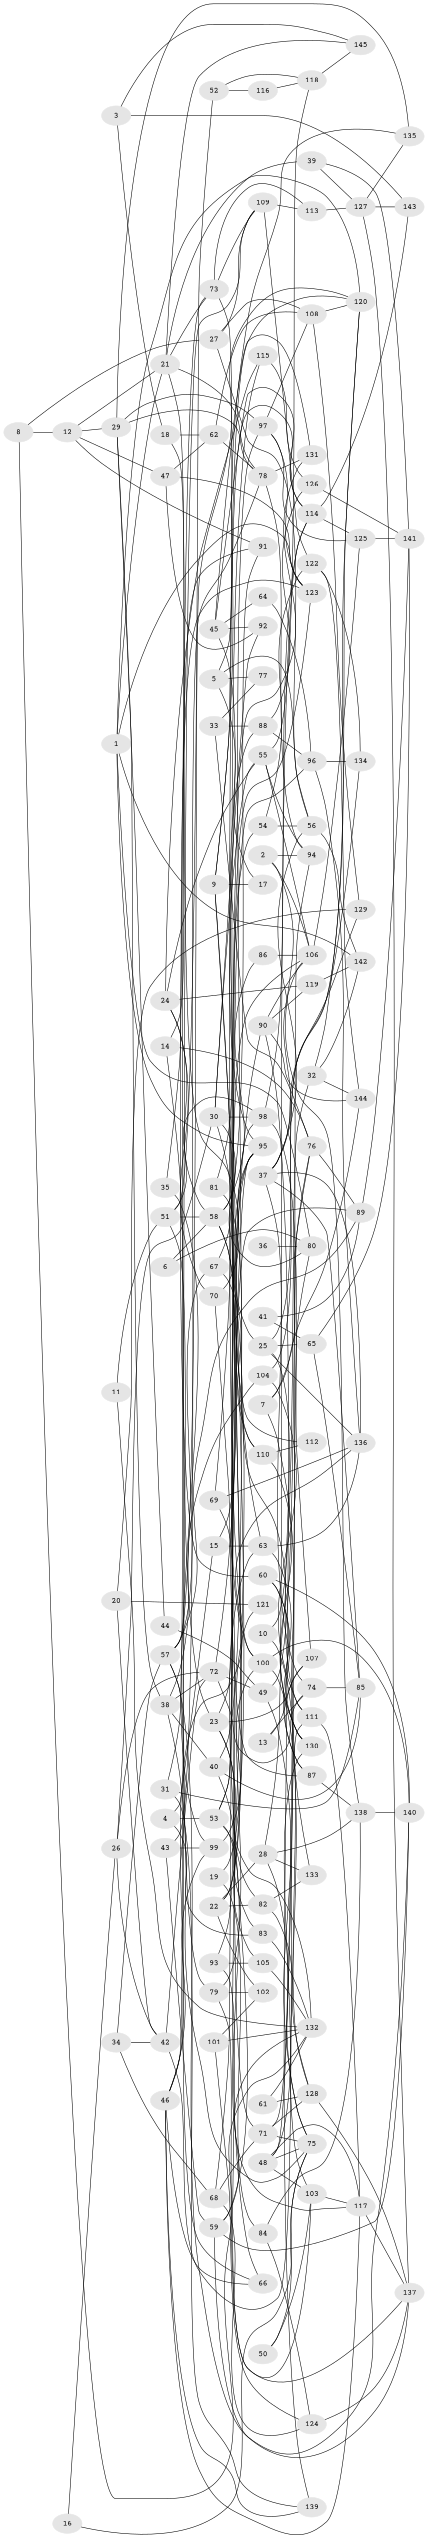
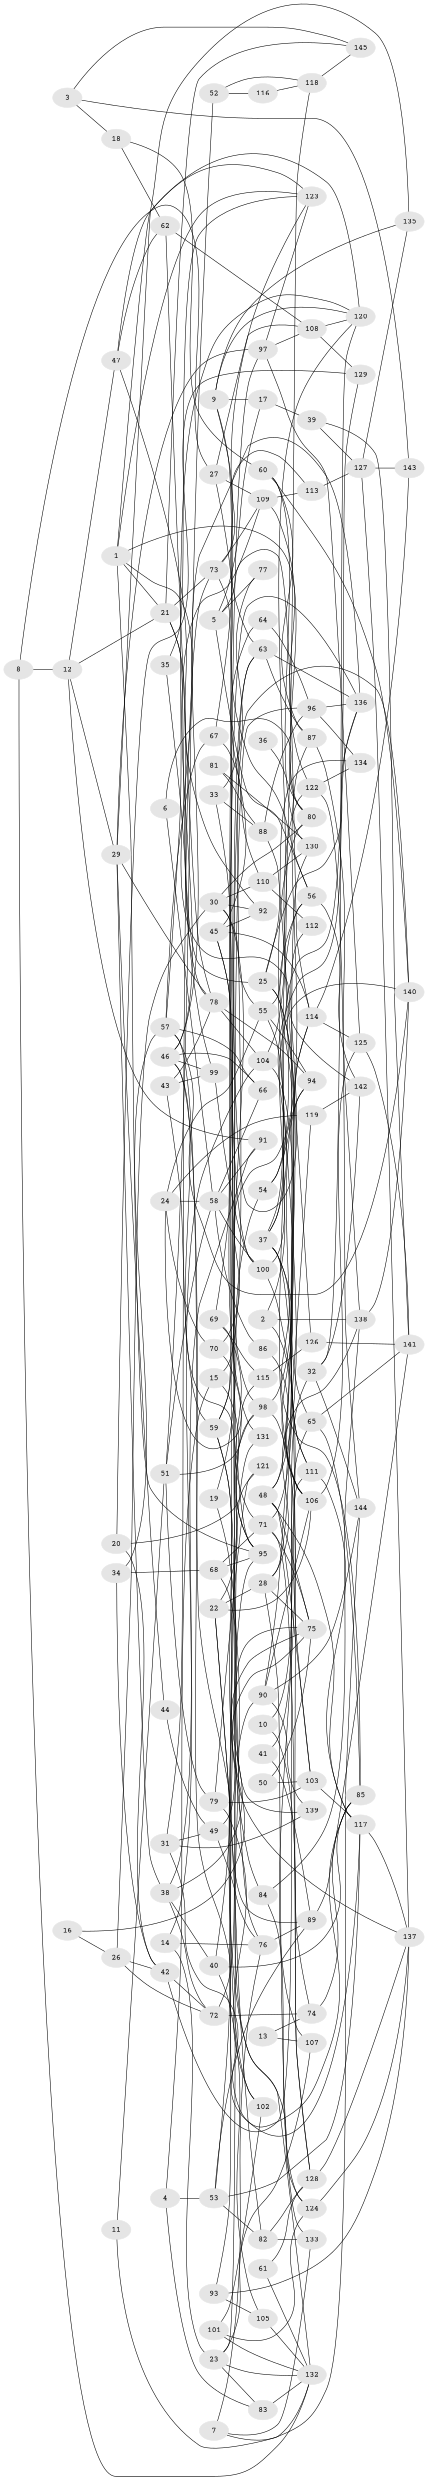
edge "39" -- "21": now "39" -- "17"
edge "131" -- "78": now "104" -- "78"
edge "72" -- "49": now "31" -- "49"
